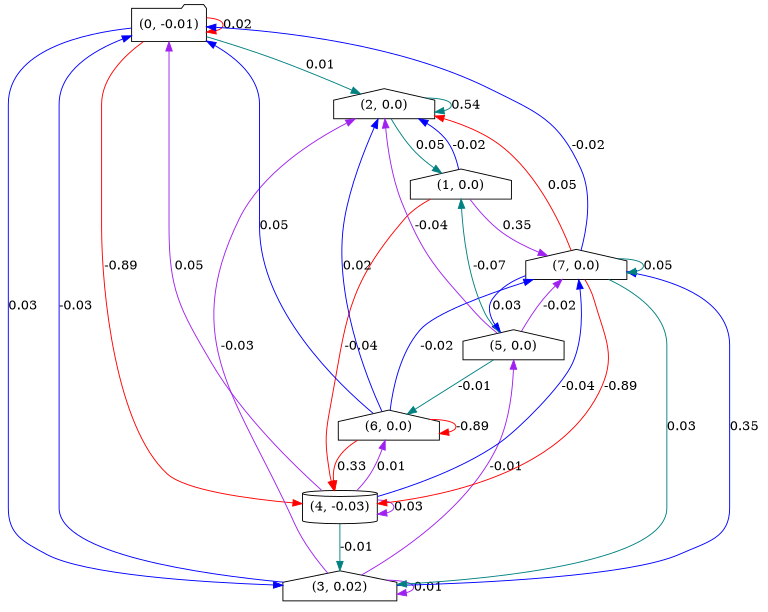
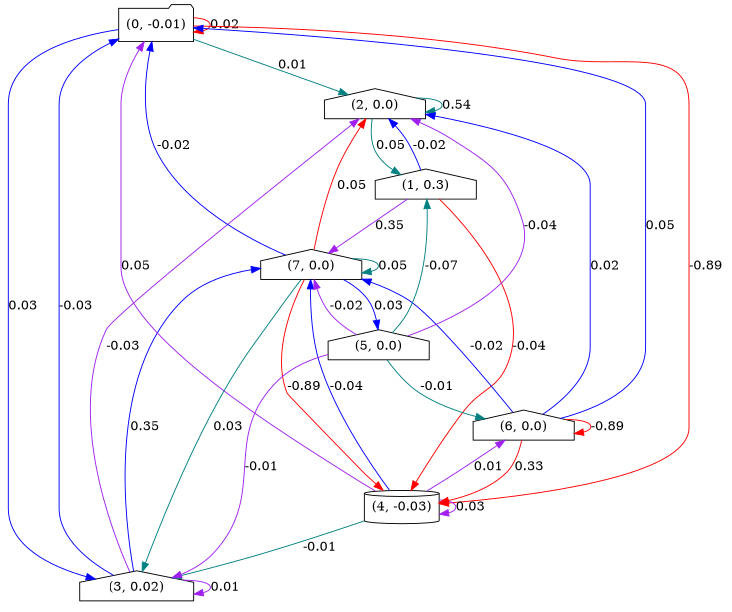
node "(1, 0.0)": label "(1, 0.0)" -> "(1, 0.3)"
edge "(3, 0.02)" -> "(5, 0.0)": reversed
